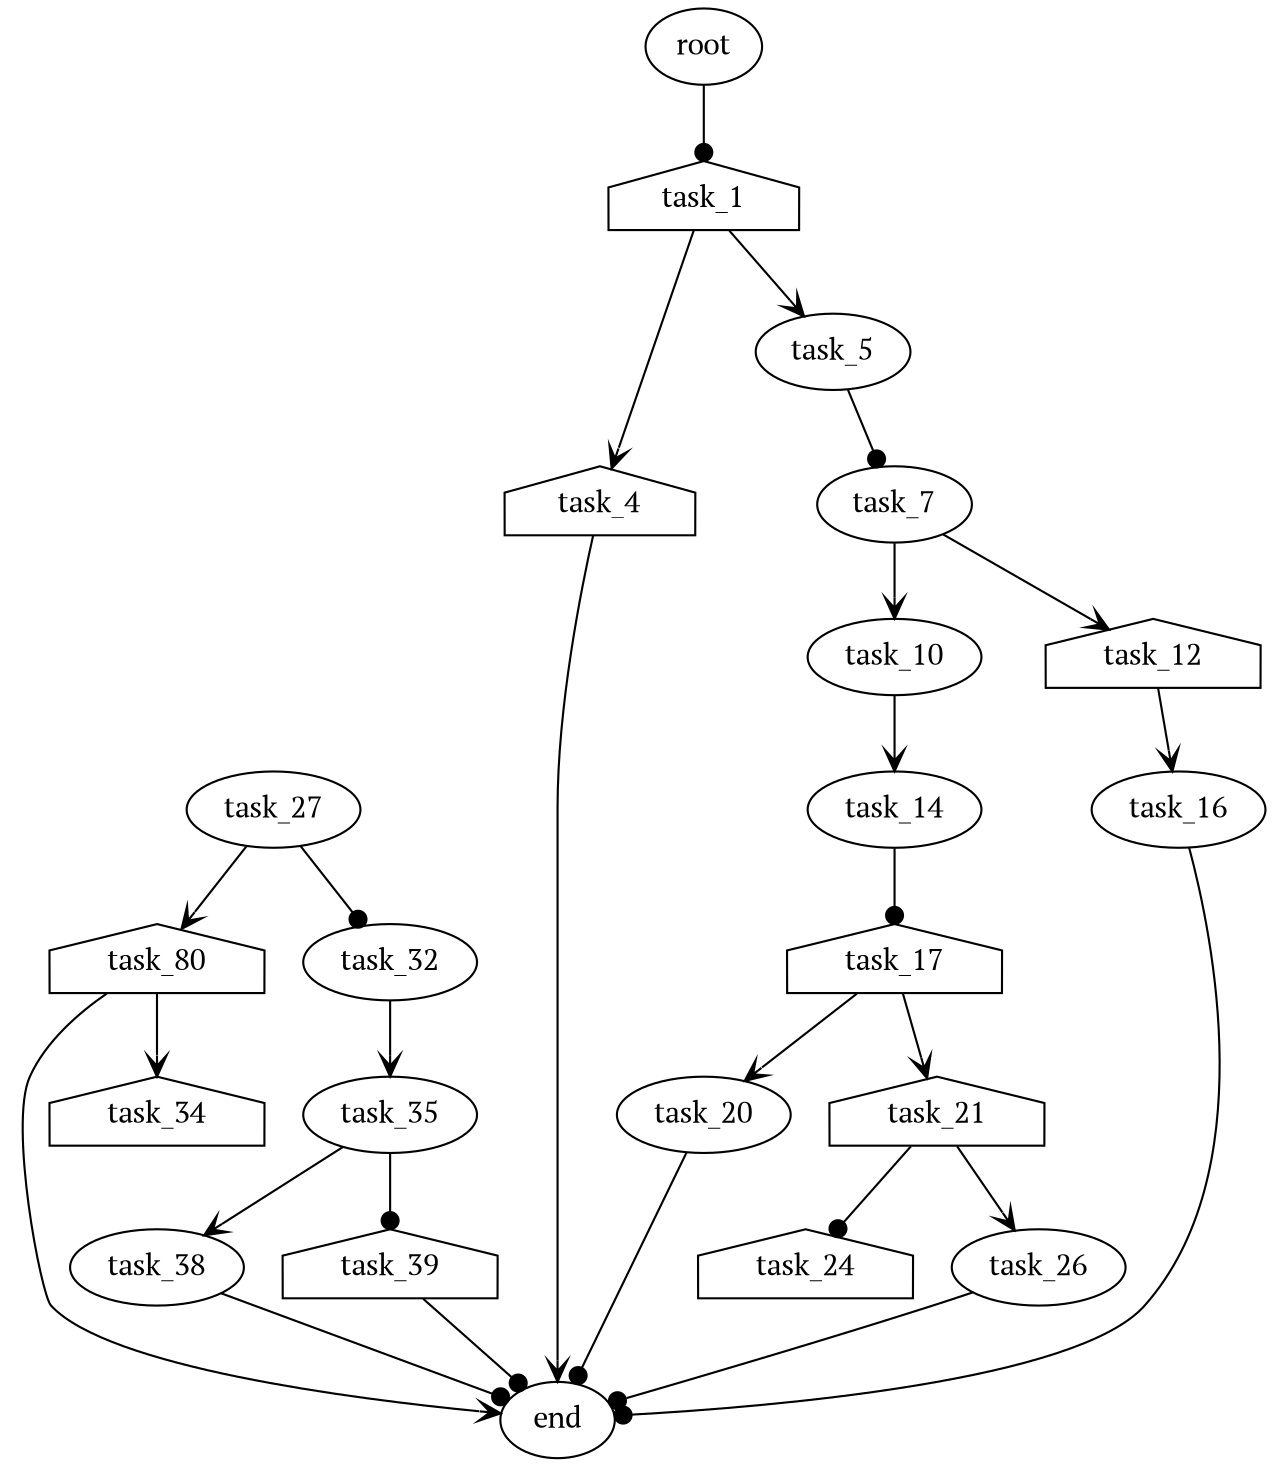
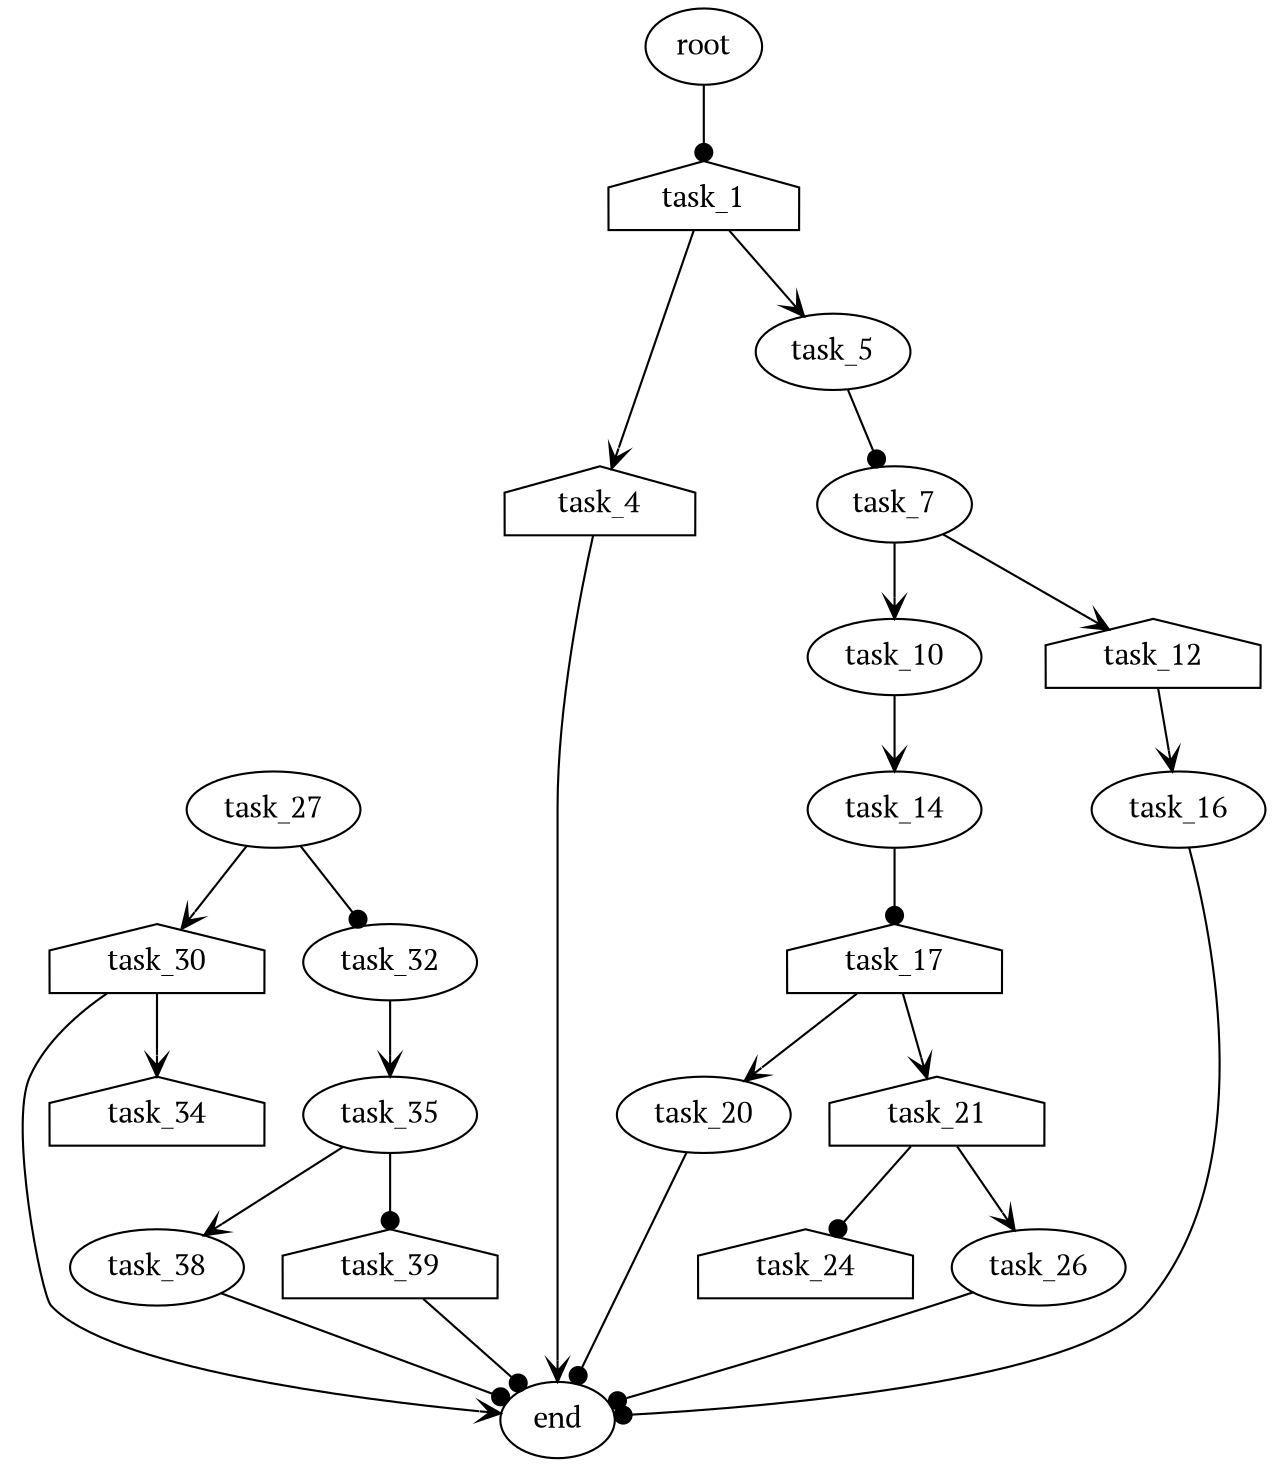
node "task_80": label "task_80" -> "task_30"
